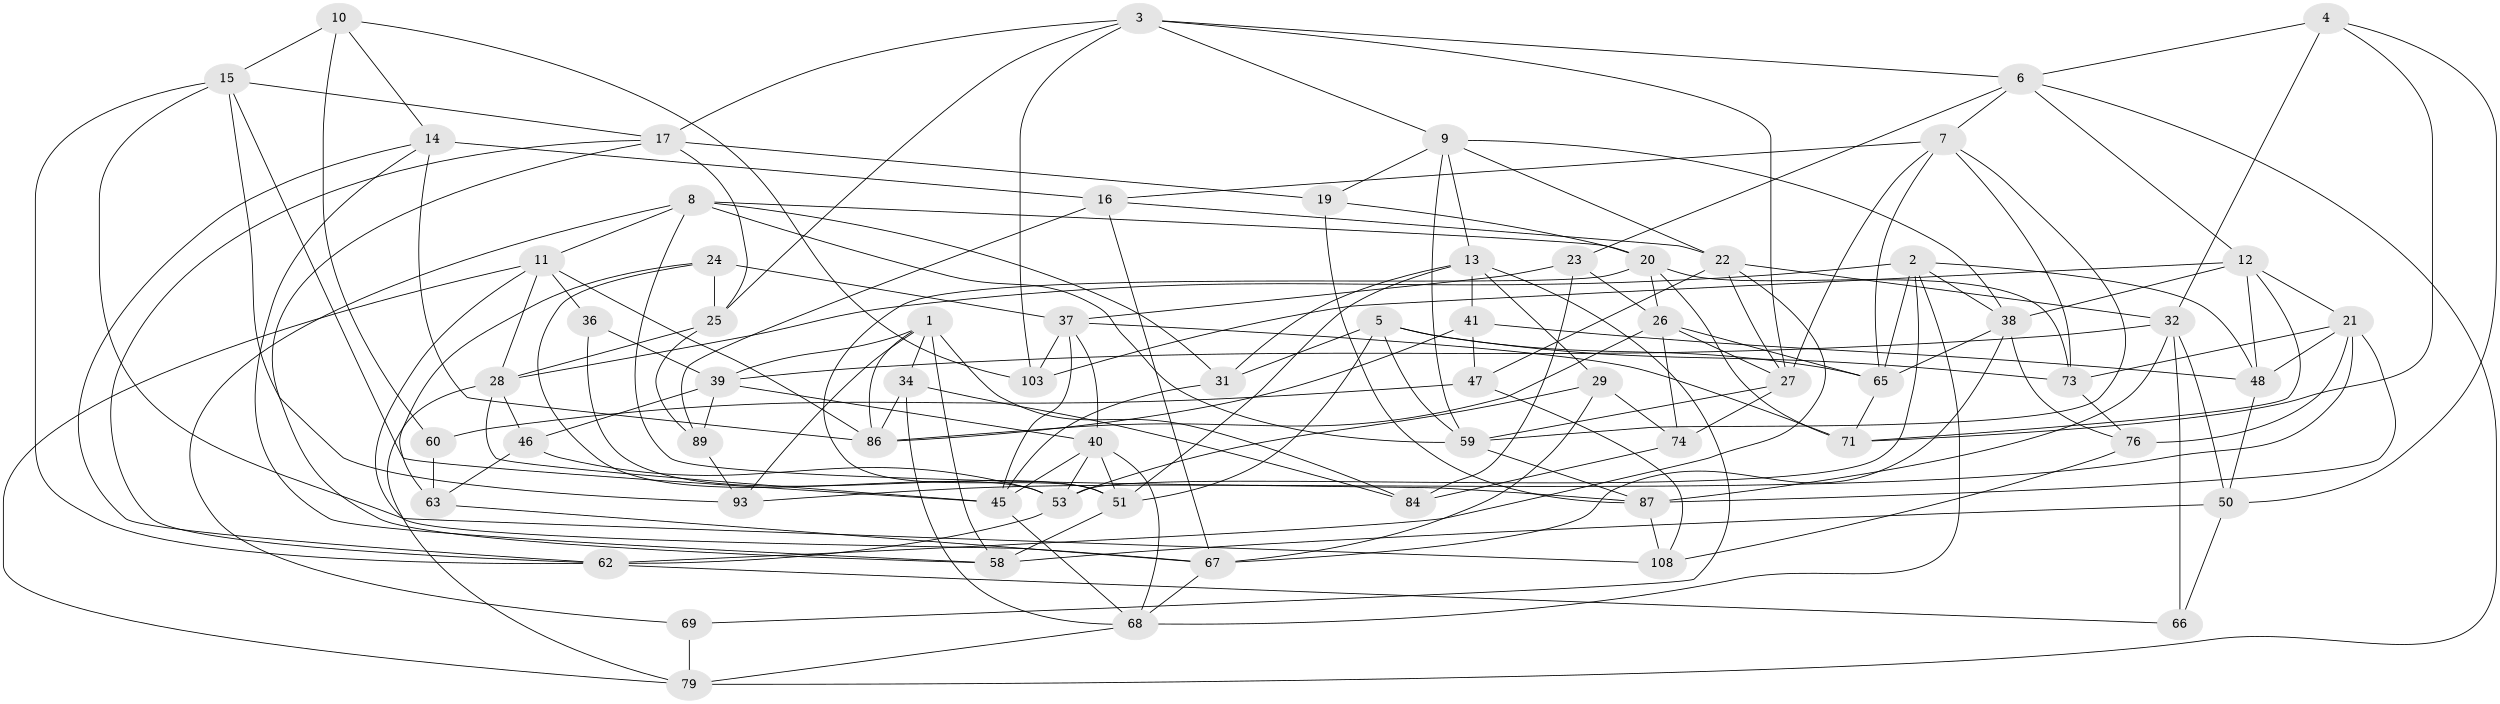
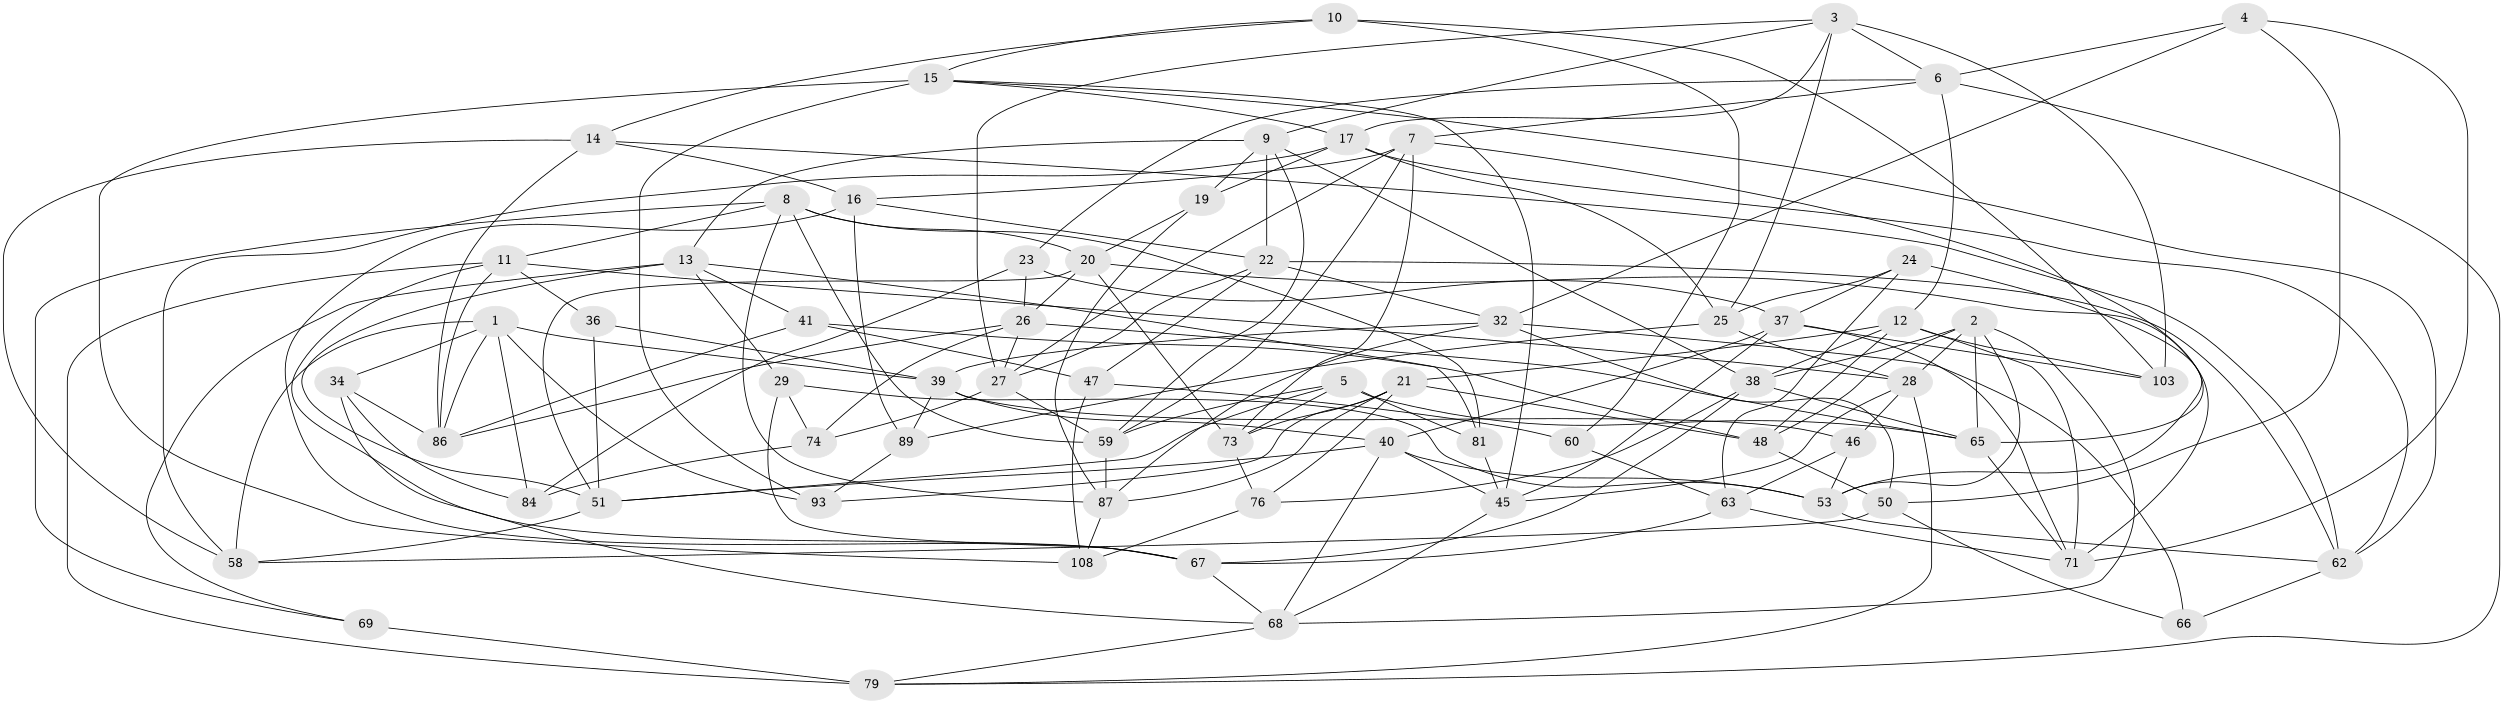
node "31": label "31" -> "81"
edge "63" -- "71": added
